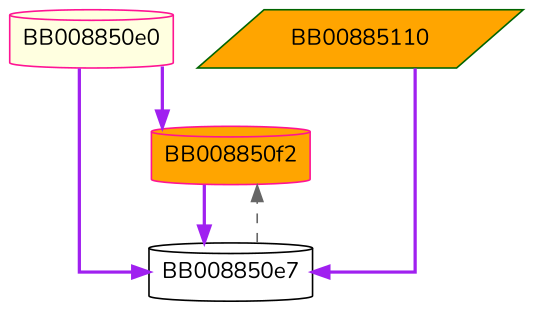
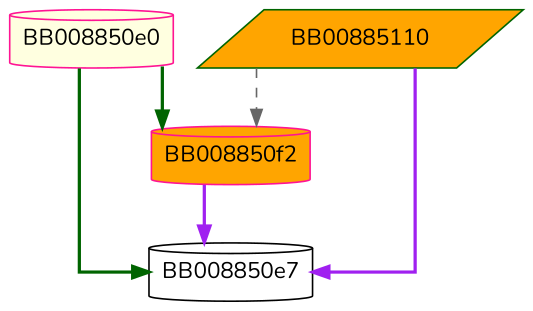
edge "BB008850e0" -> "BB008850f2": color purple -> darkgreen
edge "BB008850e0" -> "BB008850e7": color purple -> darkgreen
edge "BB008850e7" -> "BB008850f2": now "BB00885110" -> "BB008850f2"
